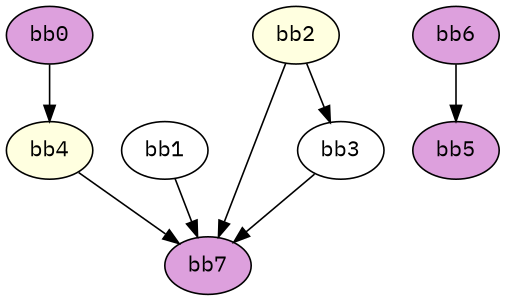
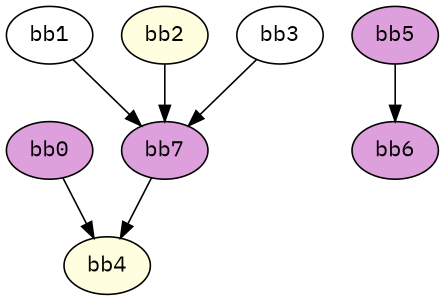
edge "bb2" -> "bb3": removed
edge "bb6" -> "bb5": reversed
edge "bb4" -> "bb7": reversed
